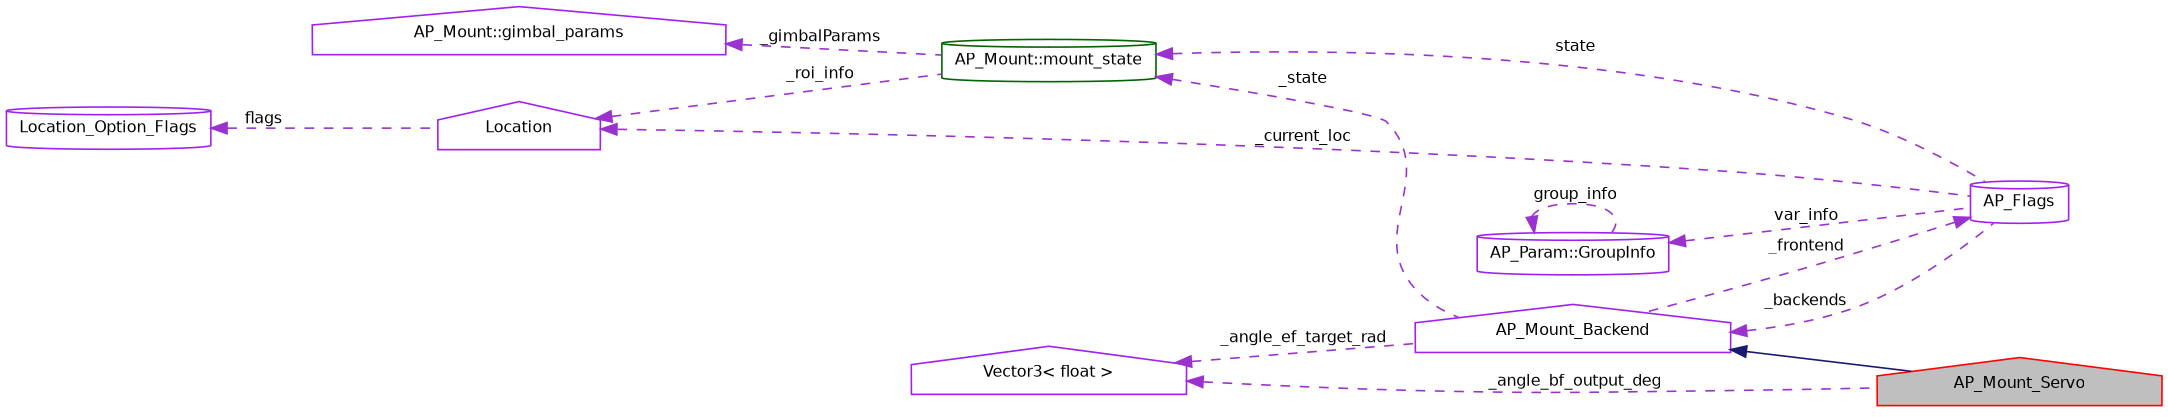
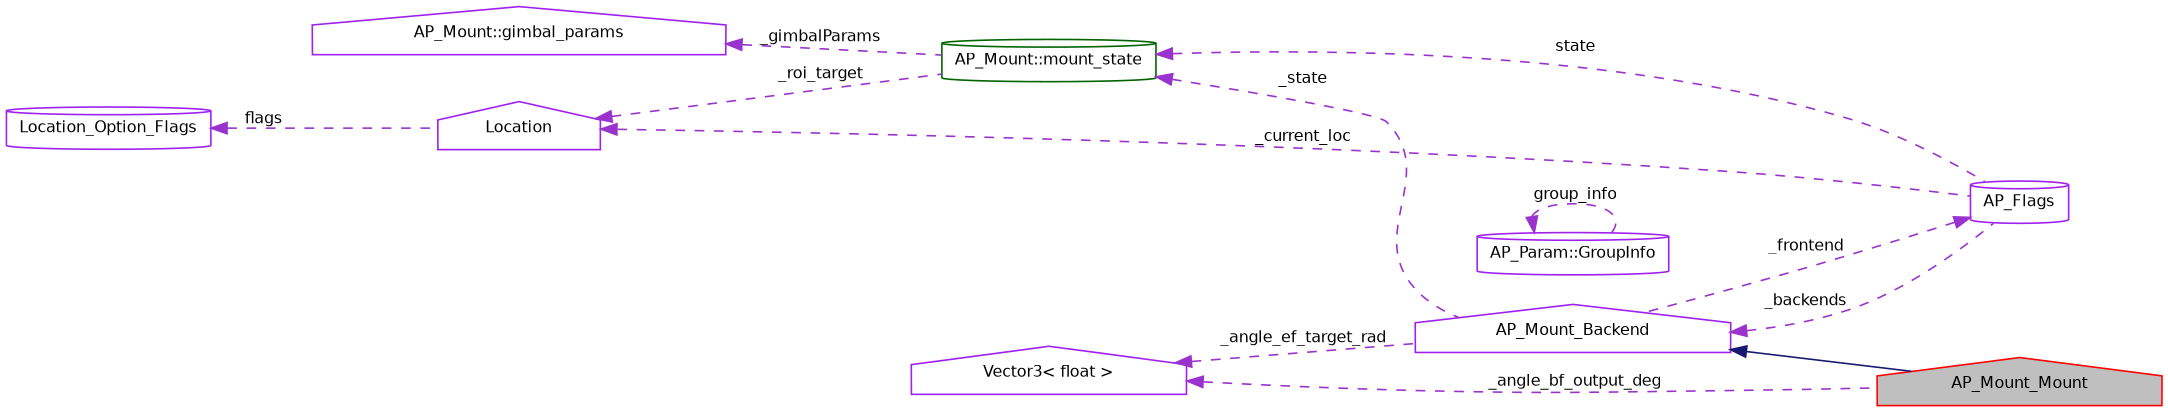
edge "AP_Mount::mount_state" -> "Location": label " _roi_info" -> " _roi_target"
edge "AP_Flags" -> "AP_Param::GroupInfo": removed, label "var_info"
node "AP_Mount_Servo": label "AP_Mount_Servo" -> "AP_Mount_Mount"
